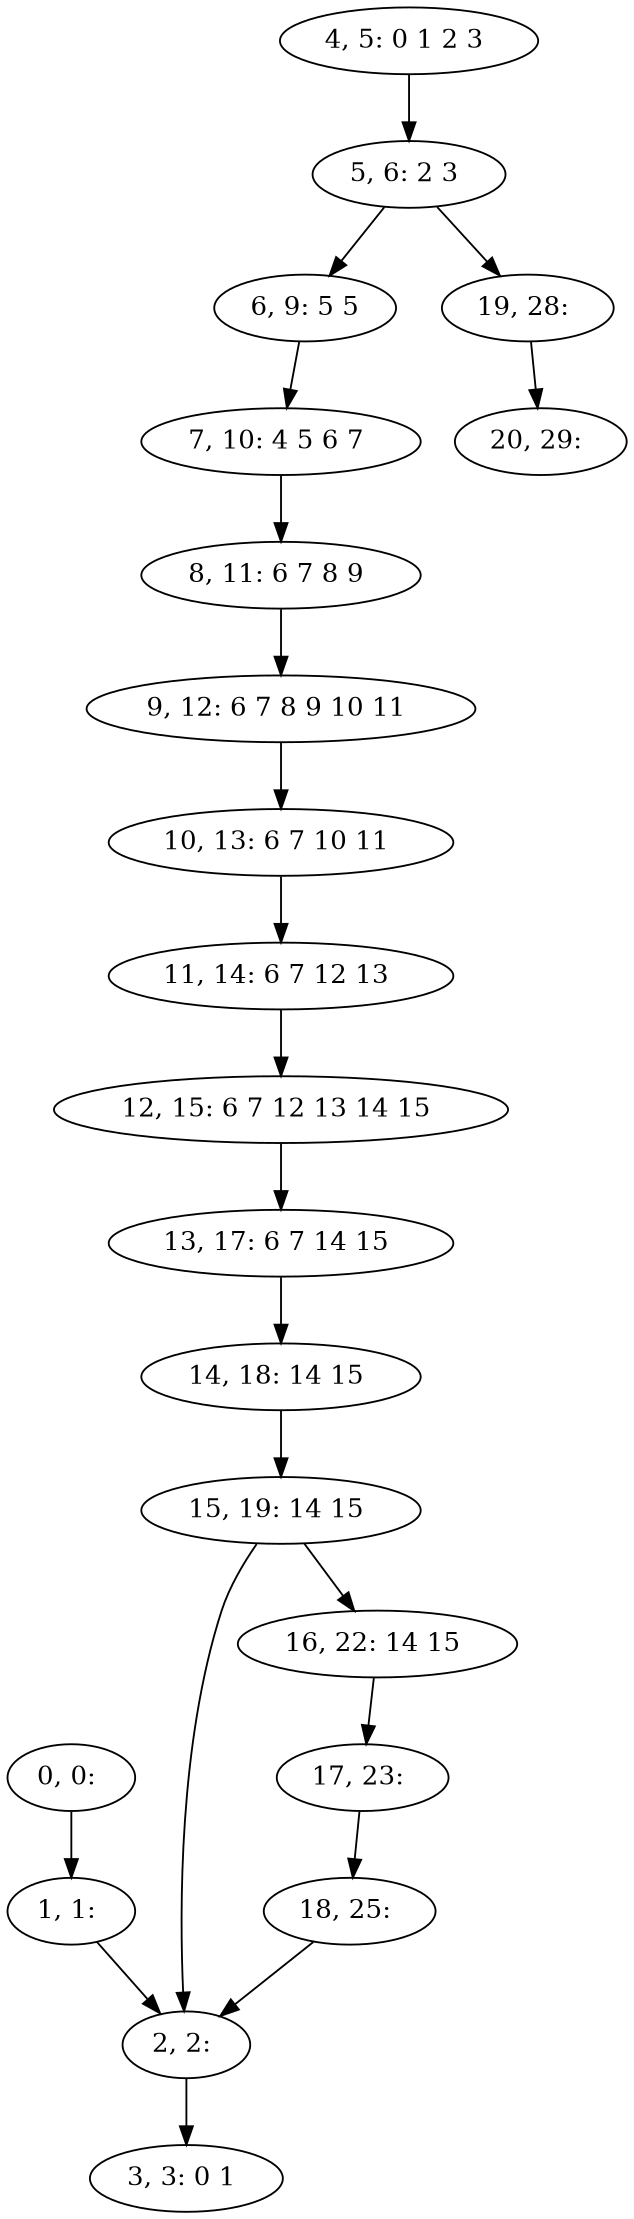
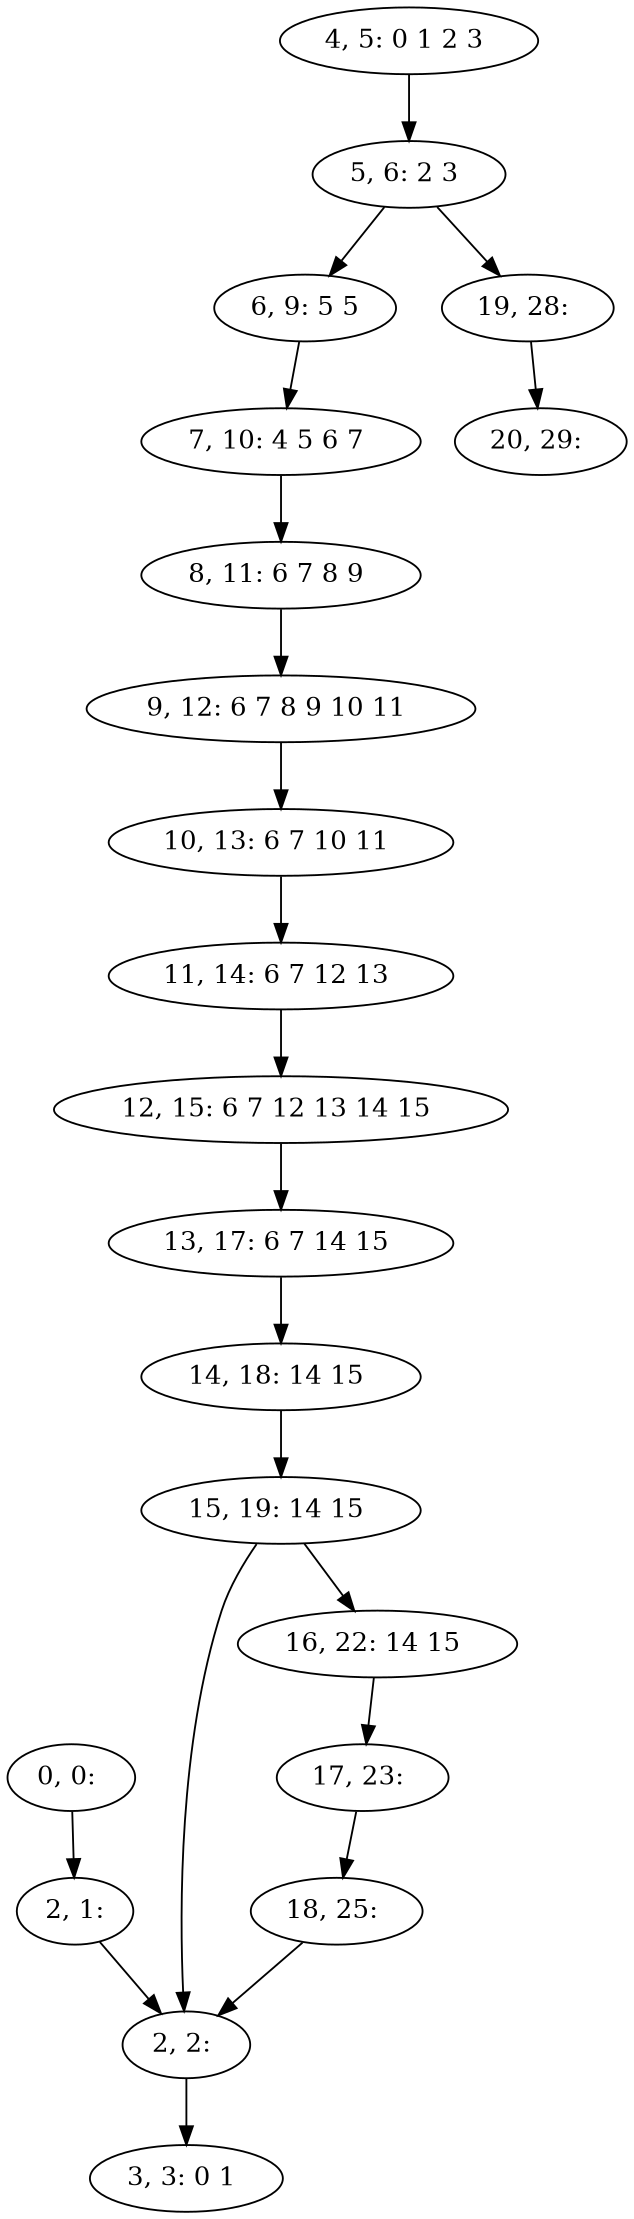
node "1, 1:": label "1, 1:" -> "2, 1:"
